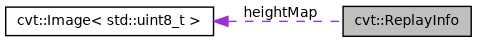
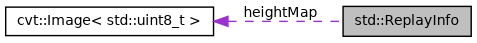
node "cvt::ReplayInfo": label "cvt::ReplayInfo" -> "std::ReplayInfo"
